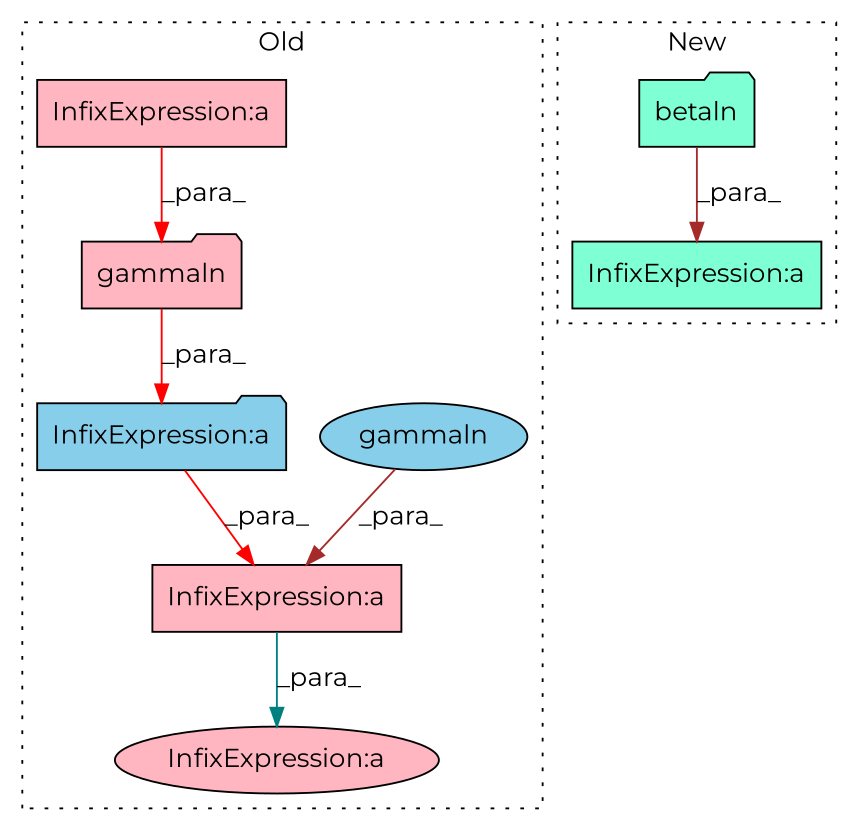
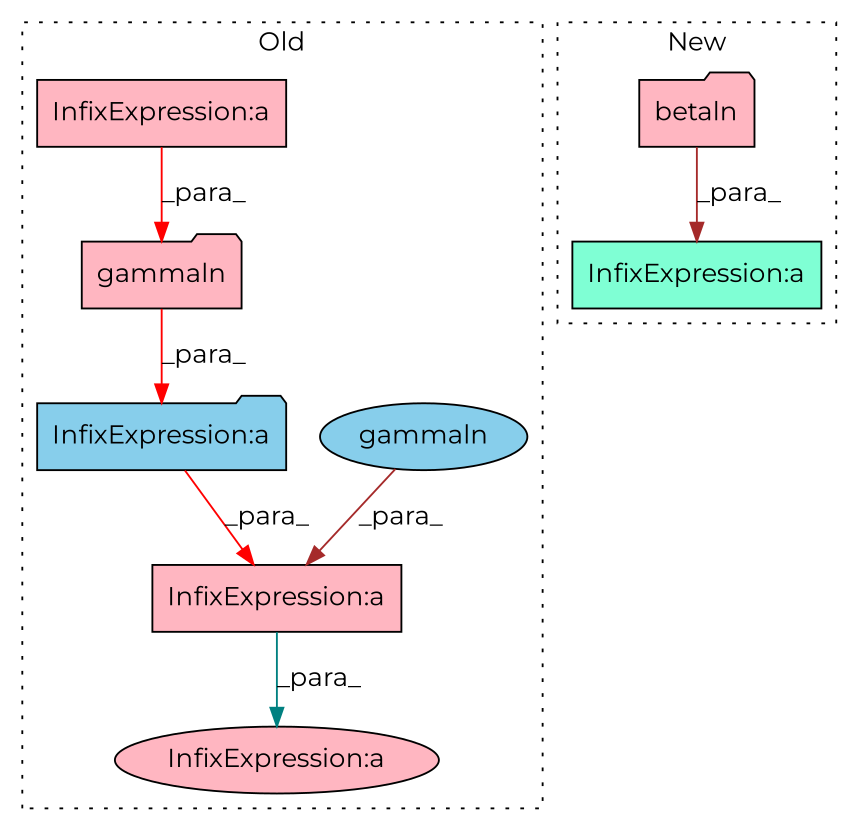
node "betaln": fillcolor aquamarine -> lightpink
